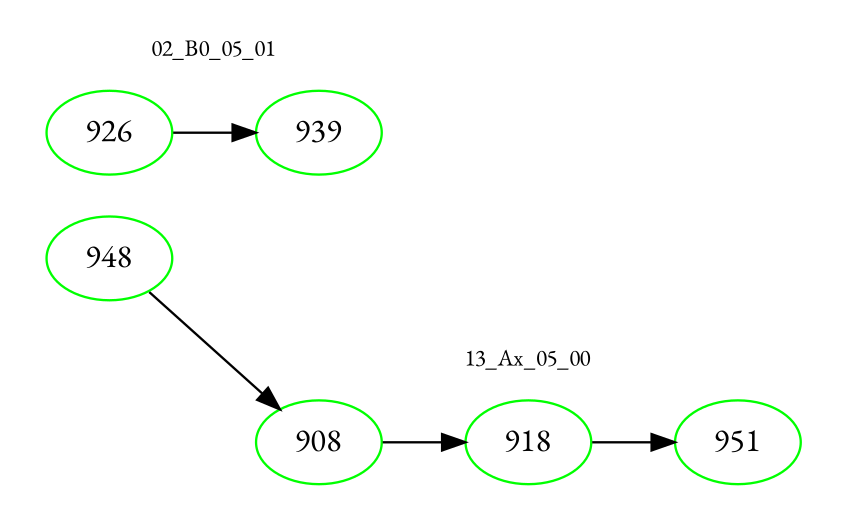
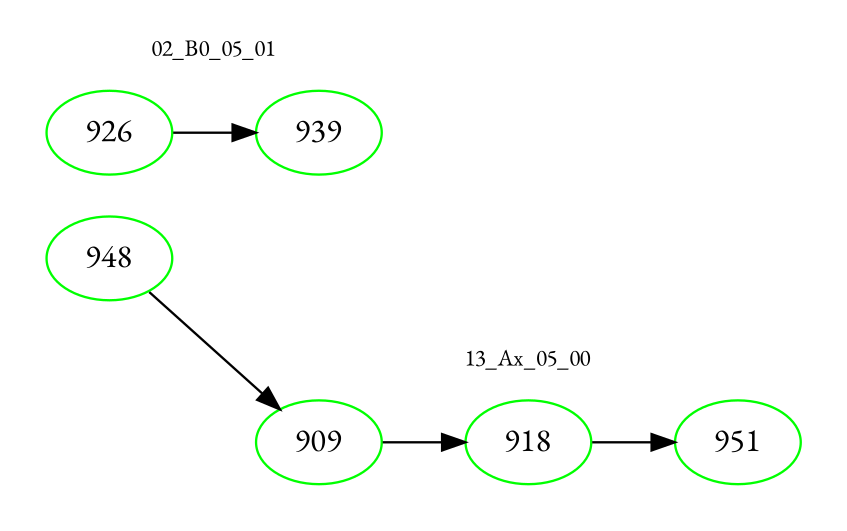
node "908": label "908" -> "909"
